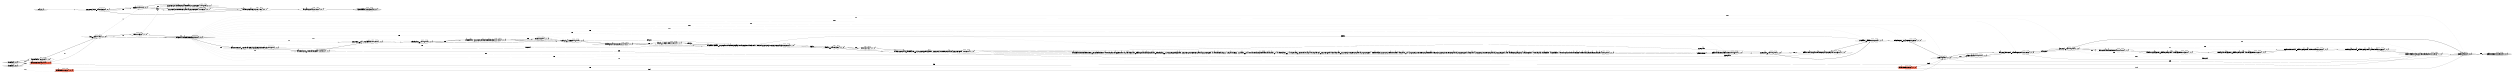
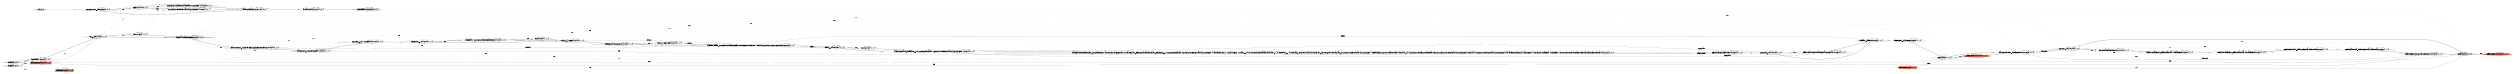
node "cellEditor.setFocus()@@@92@@@['1', '1', '0']": fillcolor lightgray -> tomato
node "cellEditor.activate()@@@70@@@['1', '1', '0']": fillcolor white -> tomato
edge "boolean isDef@@@2@@@['1', '0', '0']" -> "isDef@@@69@@@['1', '1', '0']": now "final TreeItem item@@@2@@@['1', '1', '0']" -> "isDef@@@69@@@['1', '1', '0']"
